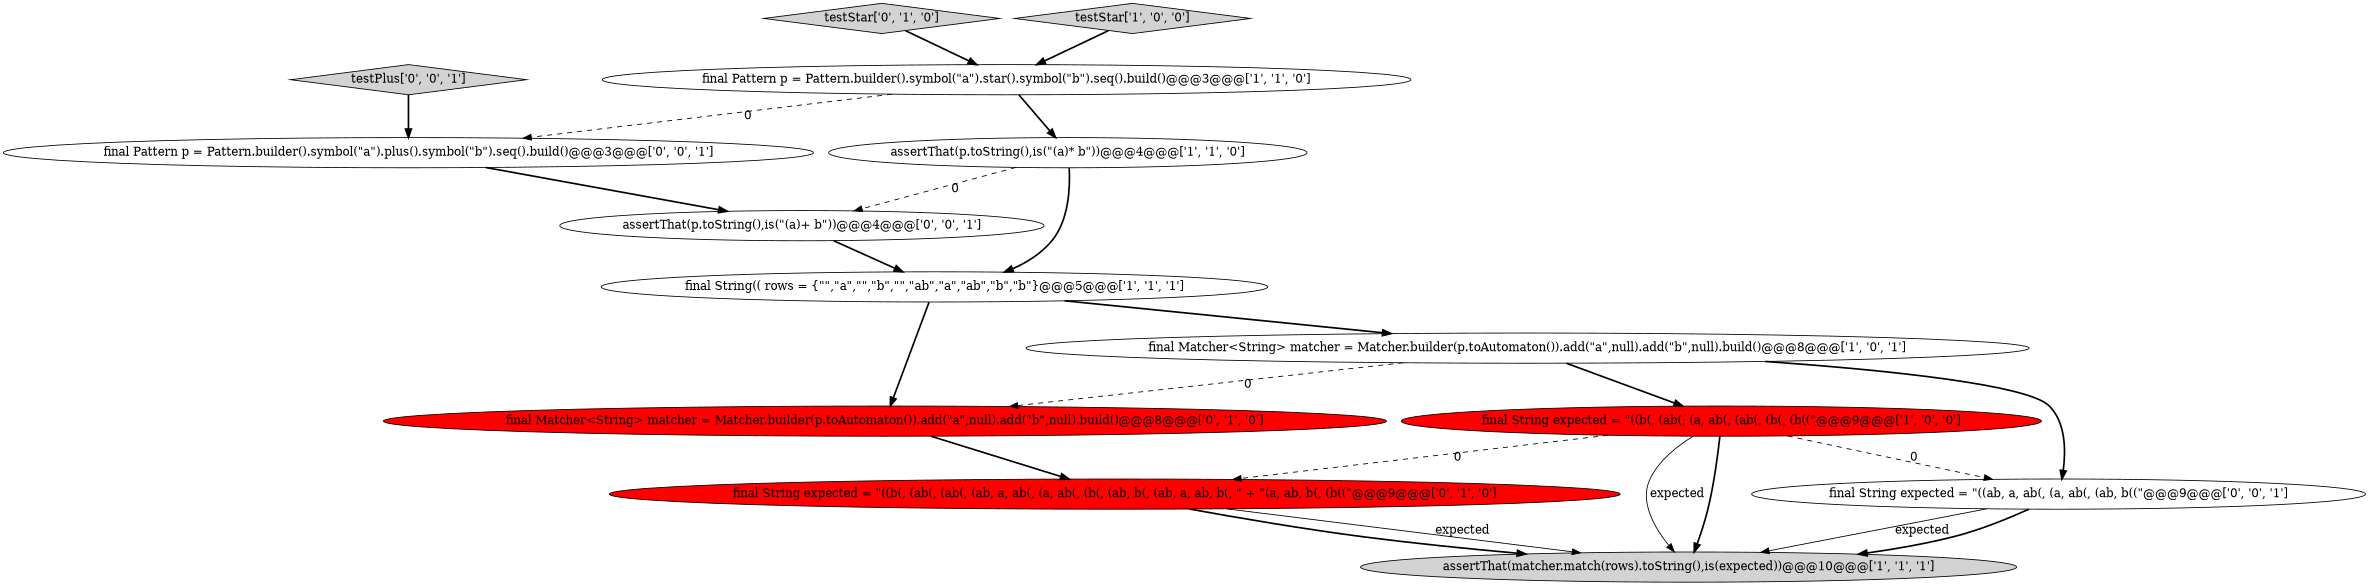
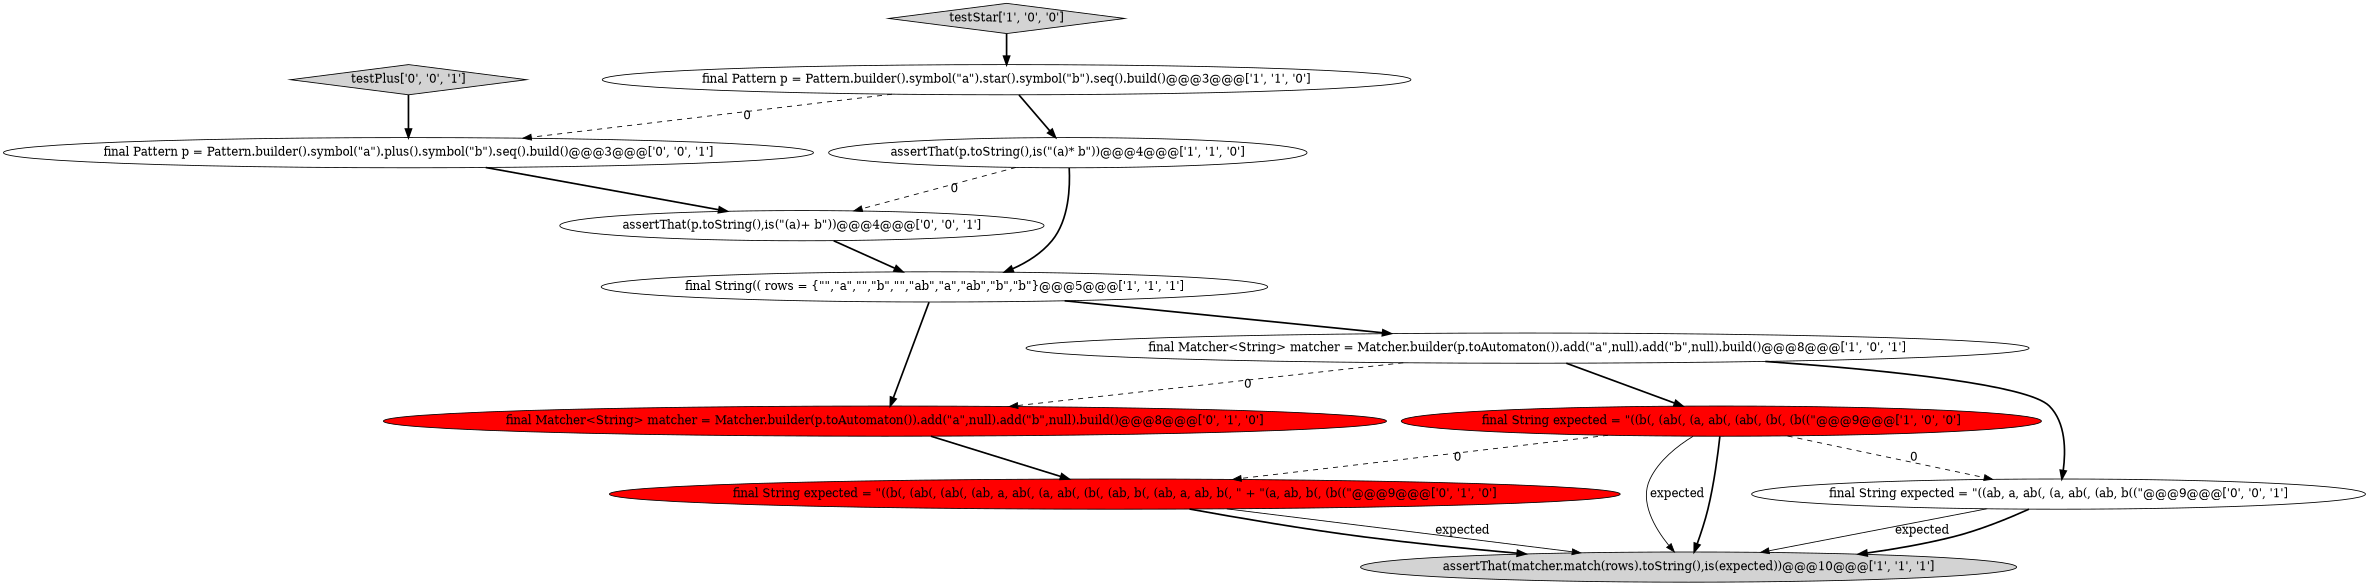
node "testStar['0', '1', '0']": removed
